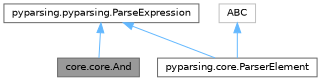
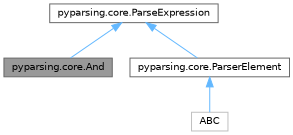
node "pyparsing.pyparsing.ParseExpression": label "pyparsing.pyparsing.ParseExpression" -> "pyparsing.core.ParseExpression"
edge "pyparsing.core.ParserElement" -> "ABC": reversed
node "core.core.And": label "core.core.And" -> "pyparsing.core.And"
